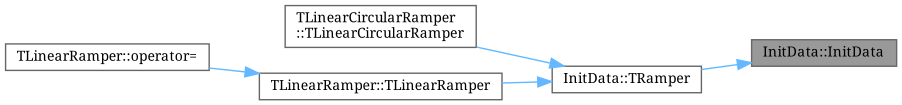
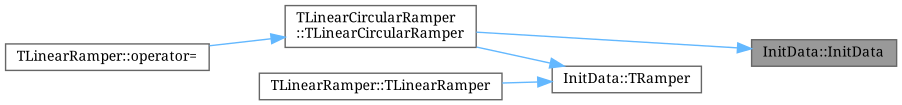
edge "InitData::TRamper" -> "InitData::InitData": now "TLinearCircularRamper ::TLinearCircularRamper" -> "InitData::InitData"
edge "TLinearRamper::operator=" -> "TLinearRamper::TLinearRamper": now "TLinearRamper::operator=" -> "TLinearCircularRamper ::TLinearCircularRamper"
